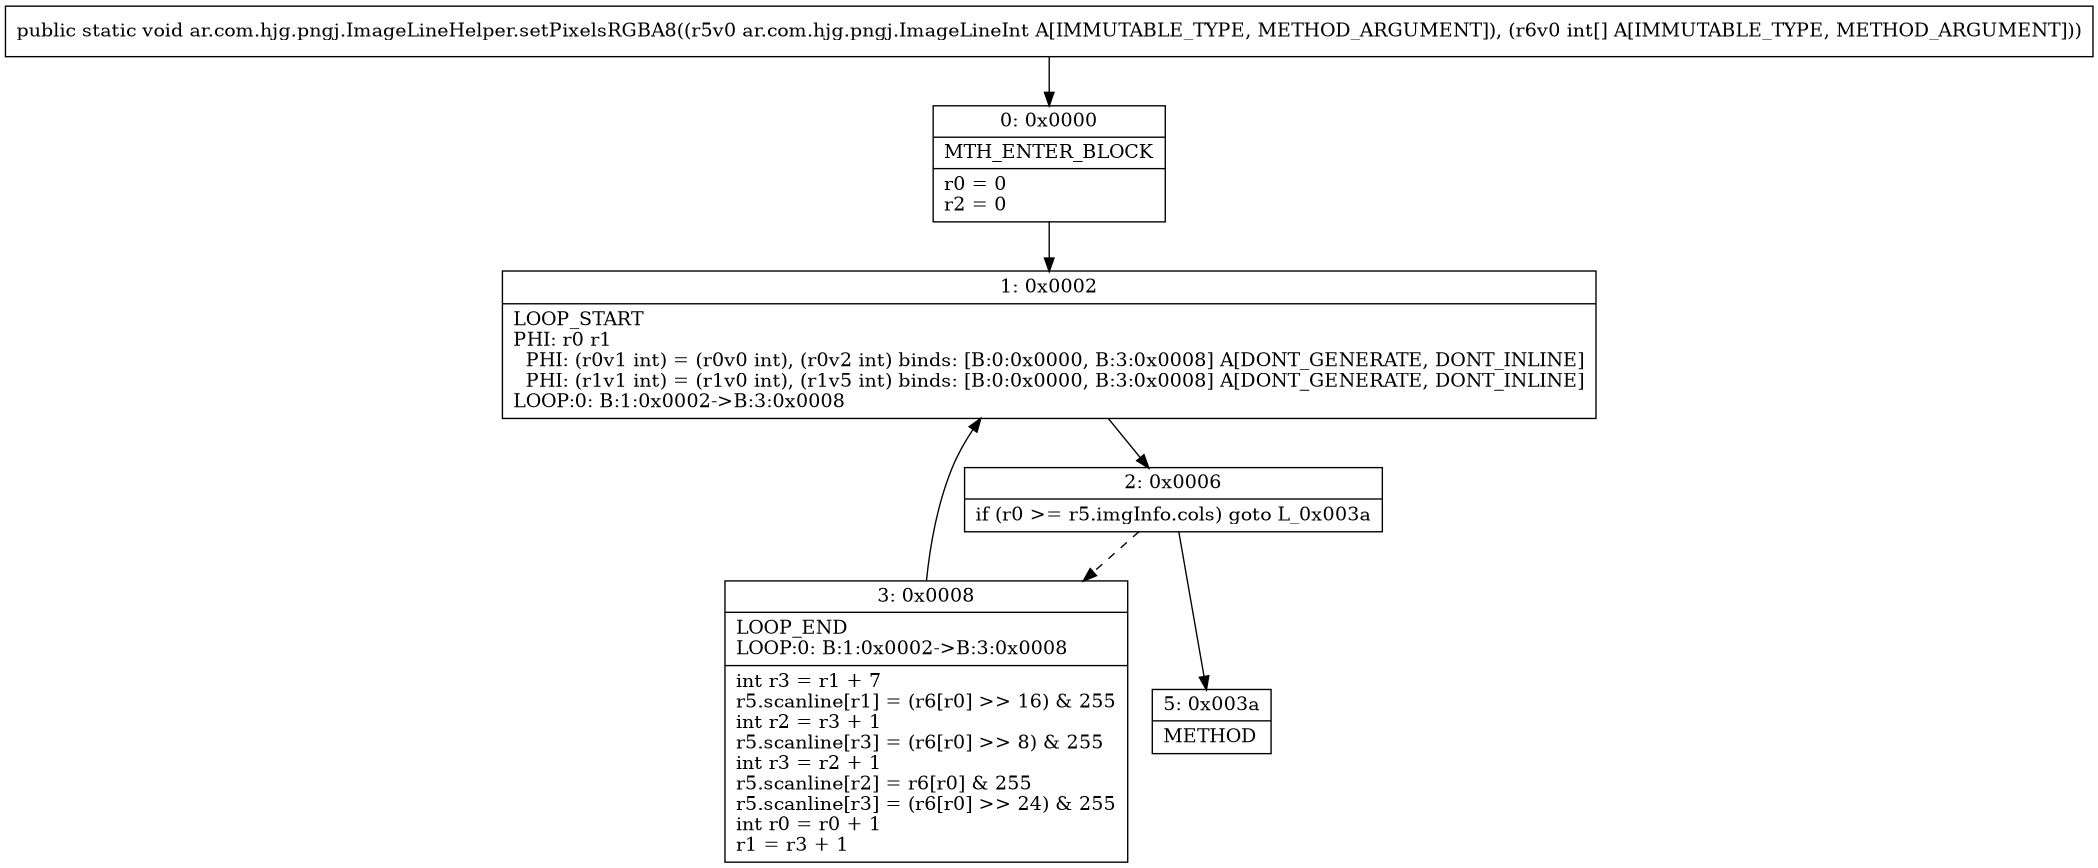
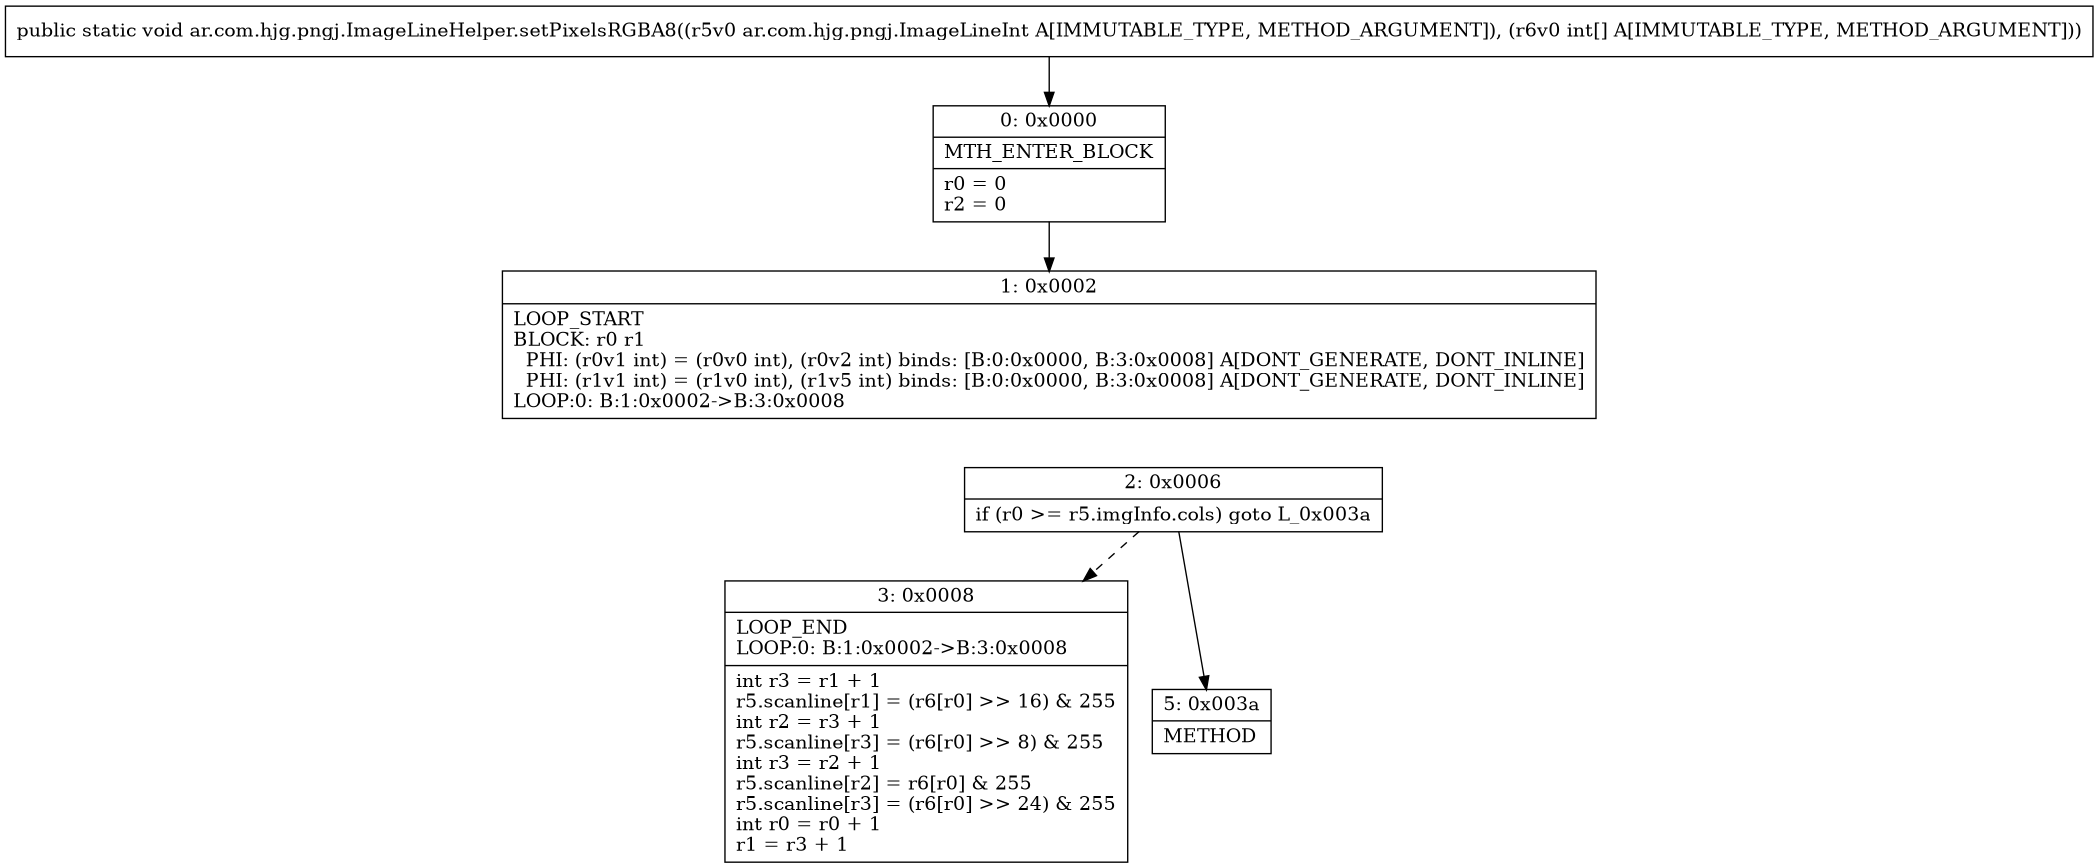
node "1: 0x0002": text "PHI: r0 r1" -> "BLOCK: r0 r1"
edge "1: 0x0002" -> "2: 0x0006": removed
edge "3: 0x0008" -> "1: 0x0002": removed
node "3: 0x0008": text "int r3 = r1 + 7" -> "int r3 = r1 + 1"
